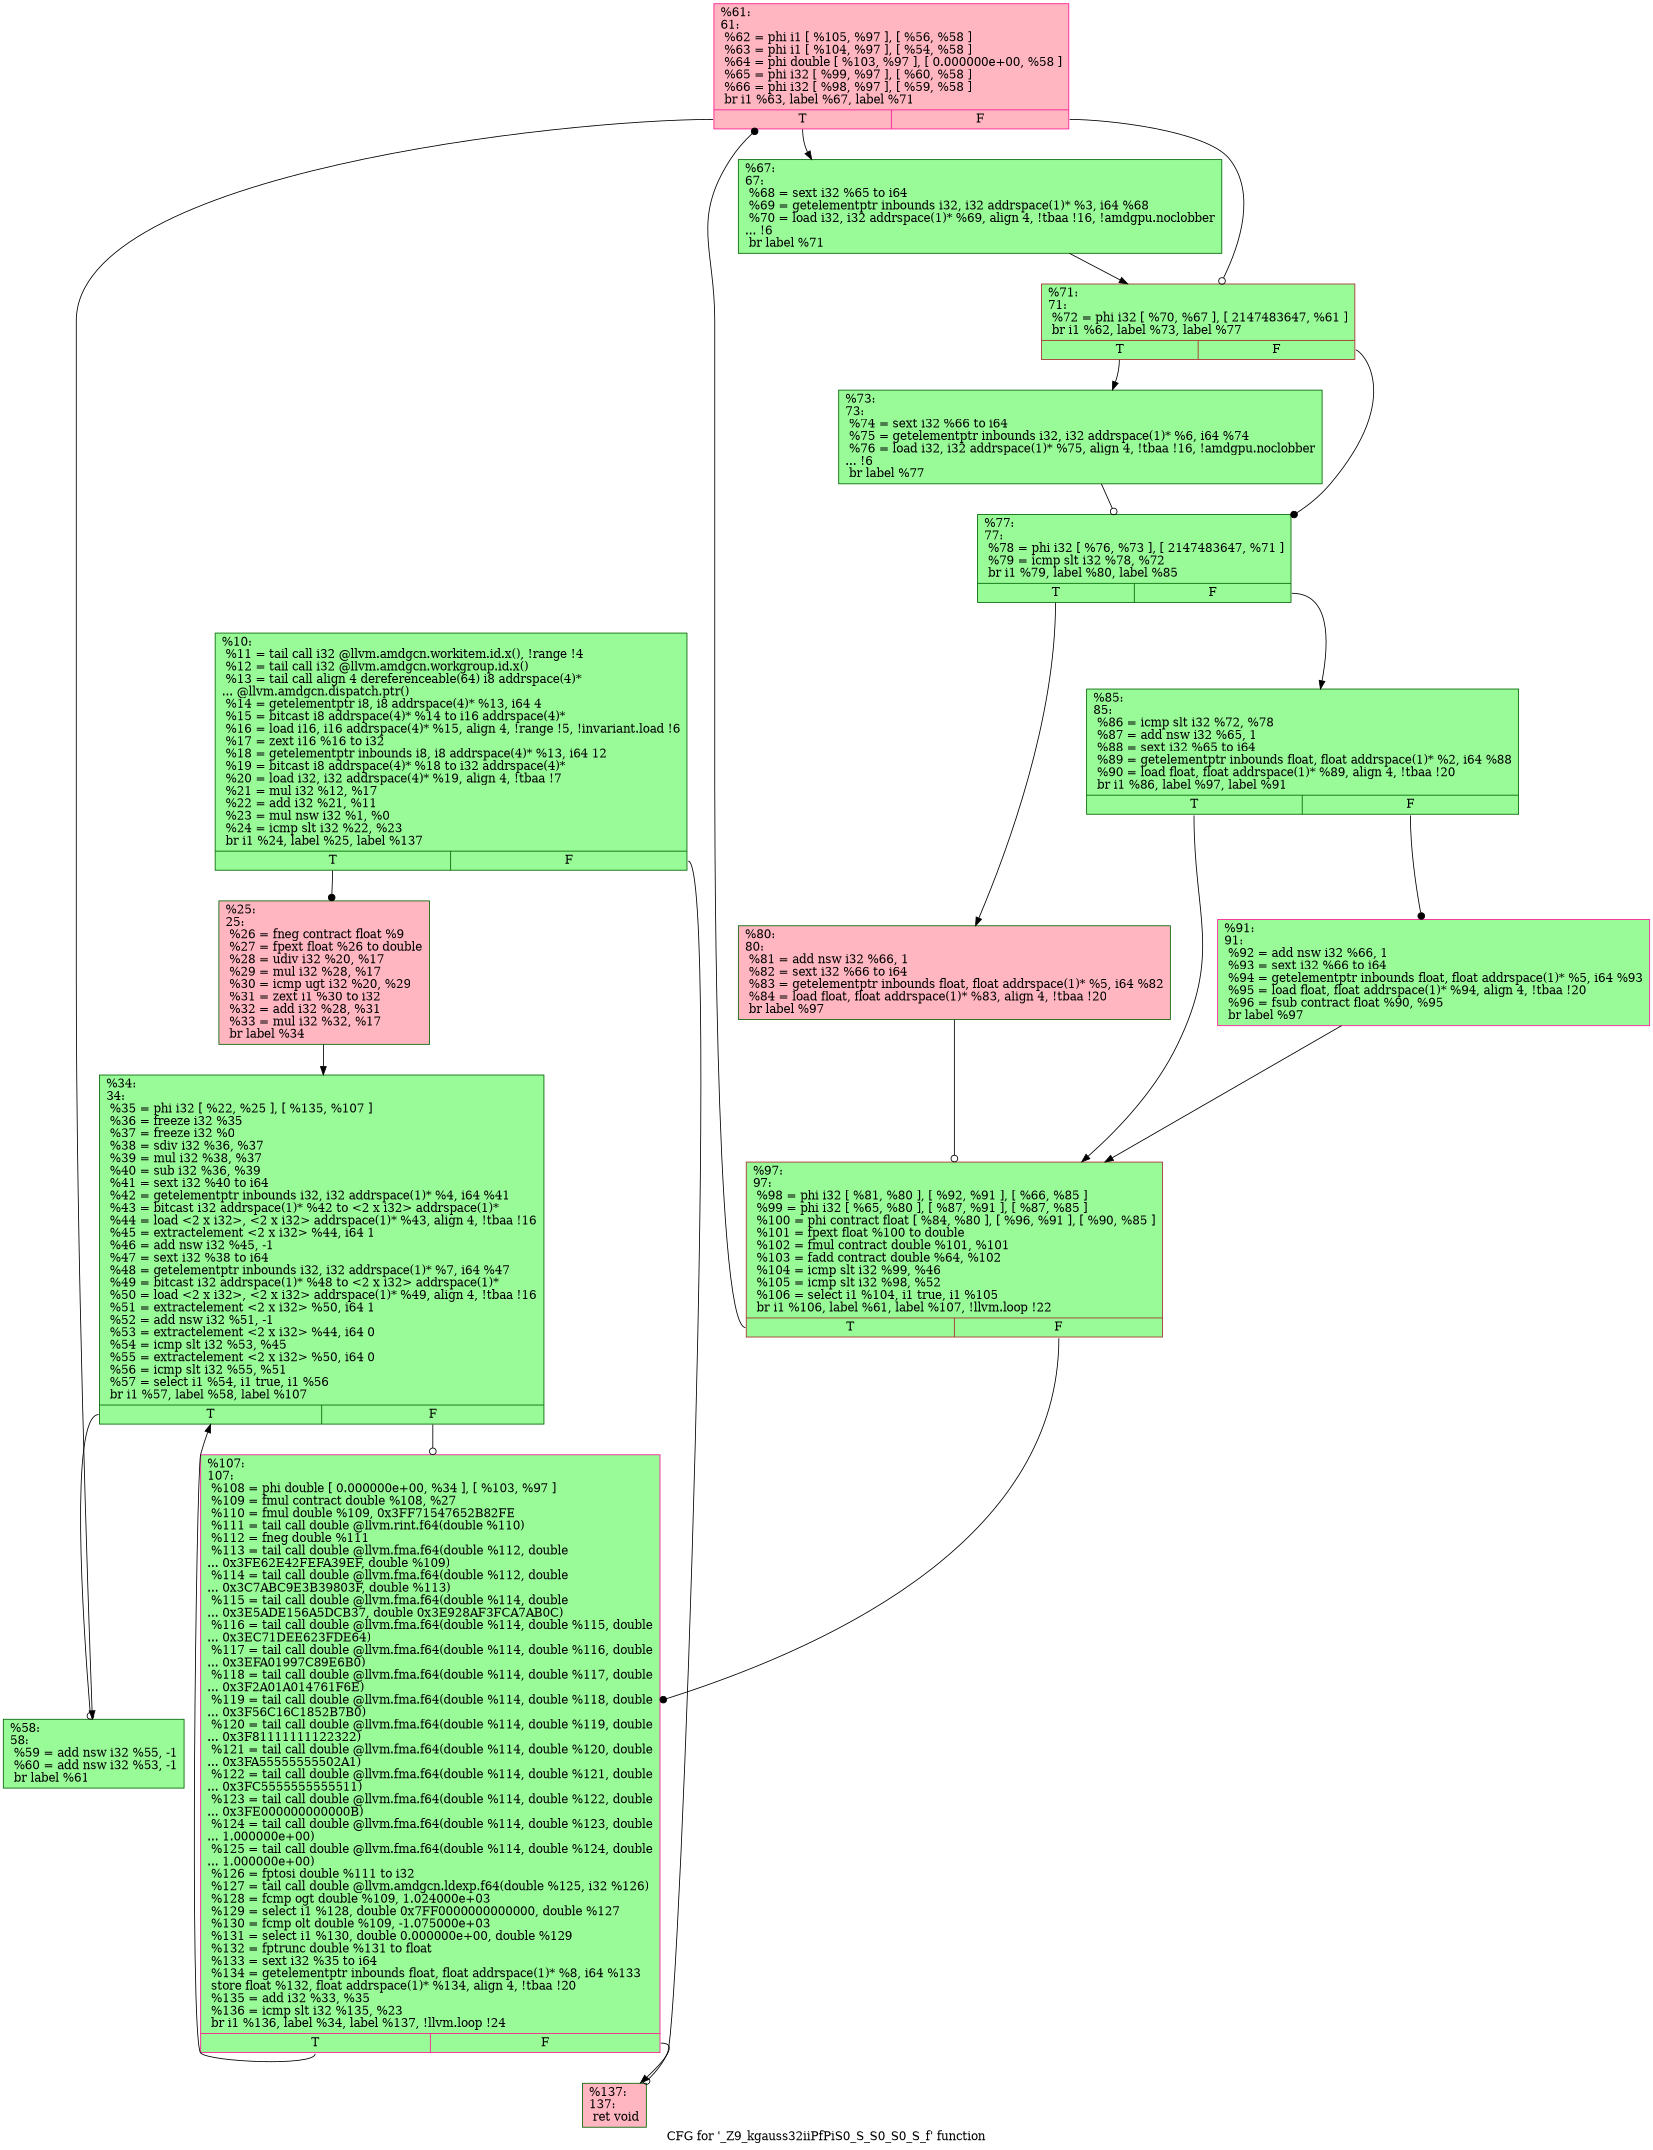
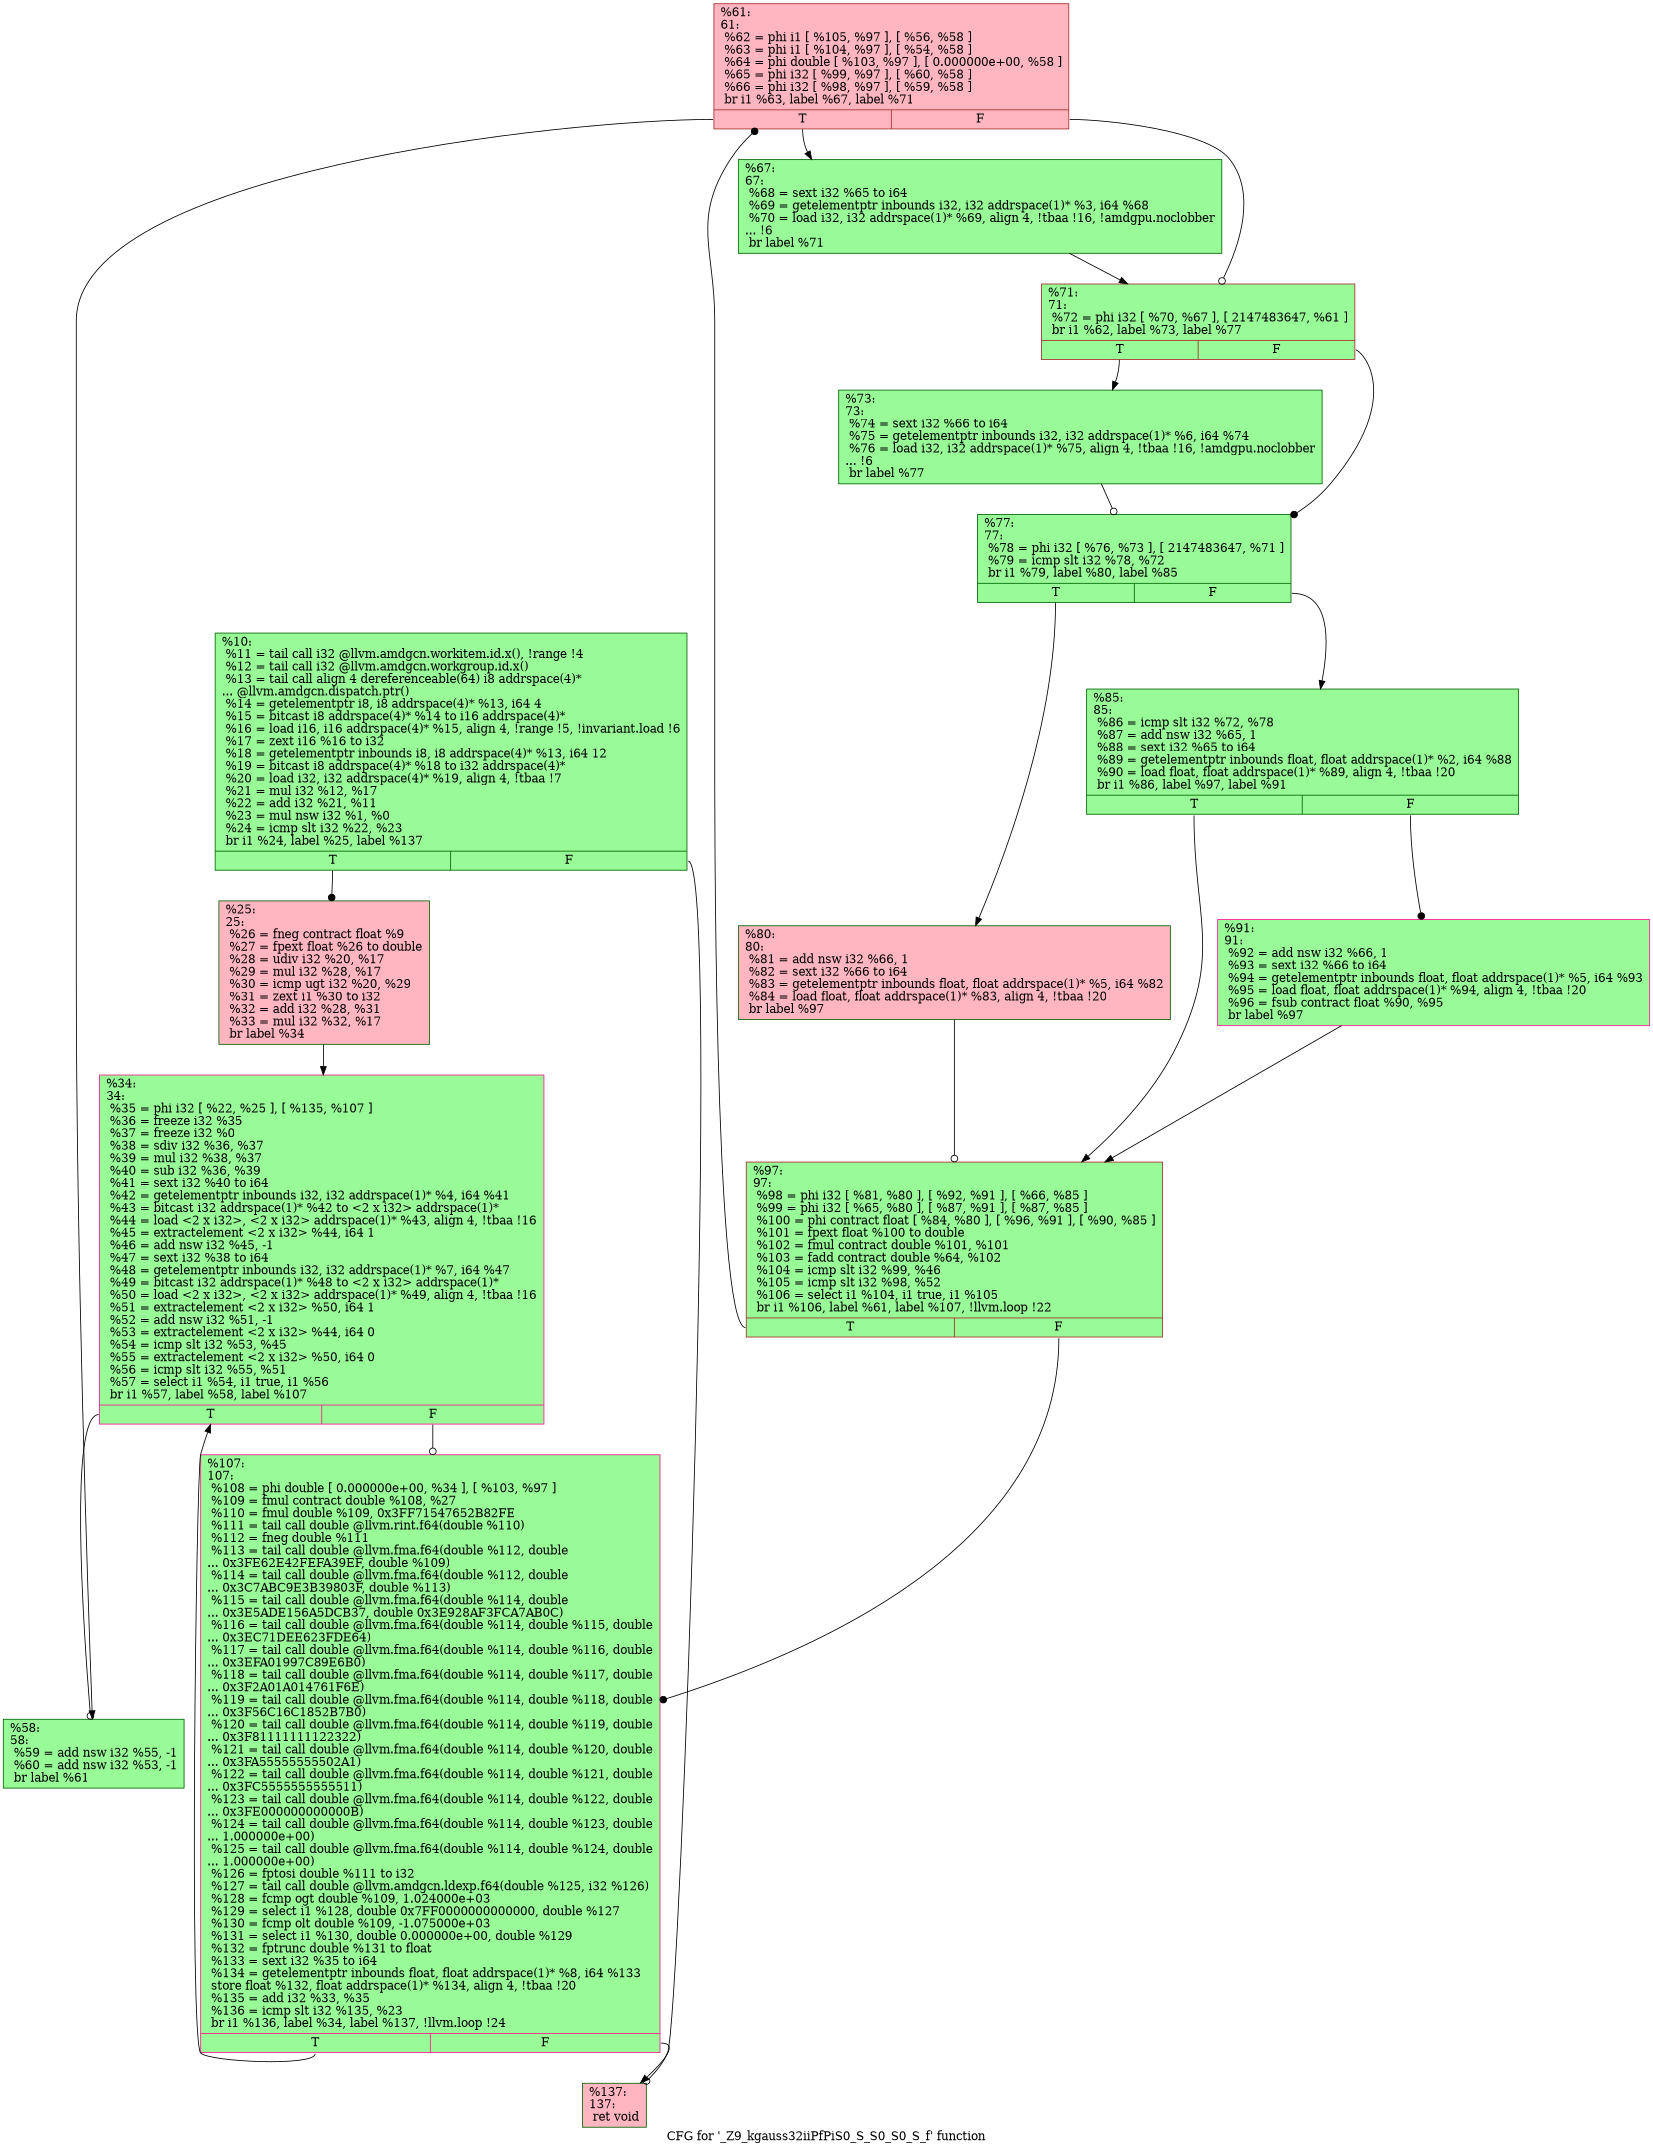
node "%61:": color deeppink -> brown
node "%34:": color darkgreen -> deeppink
